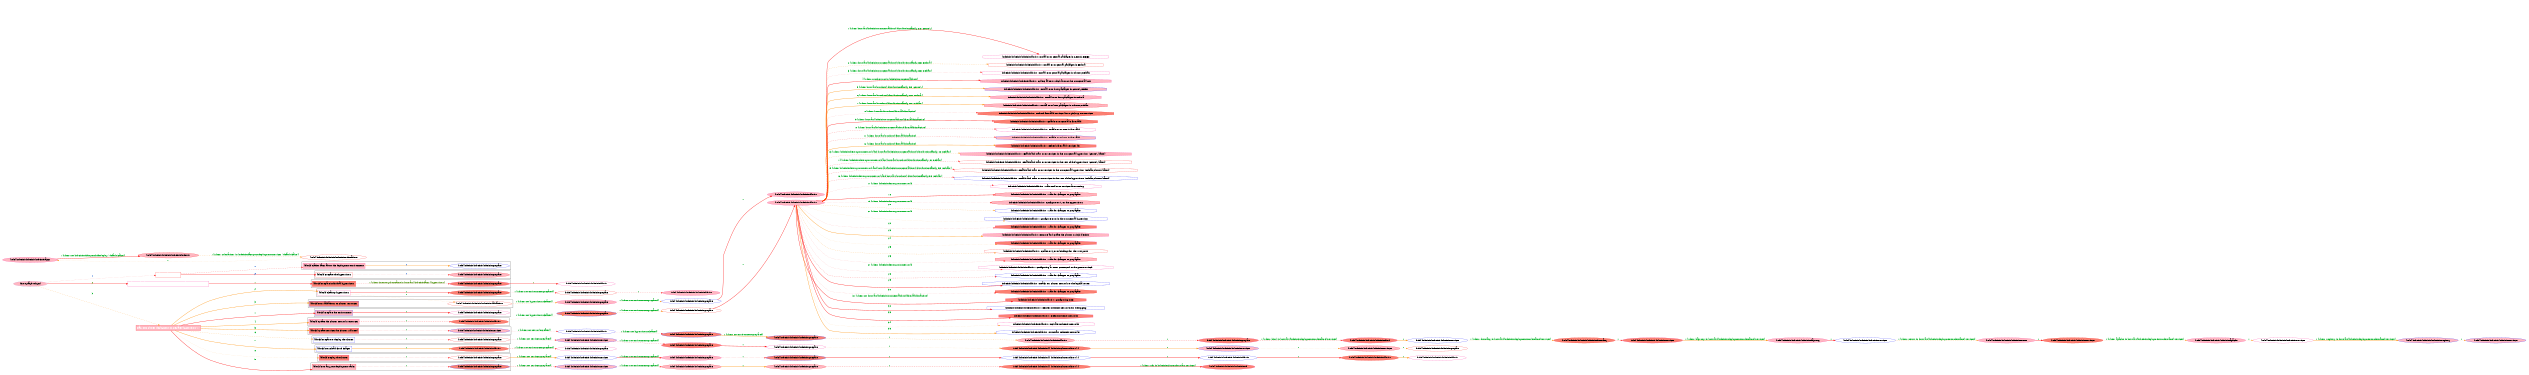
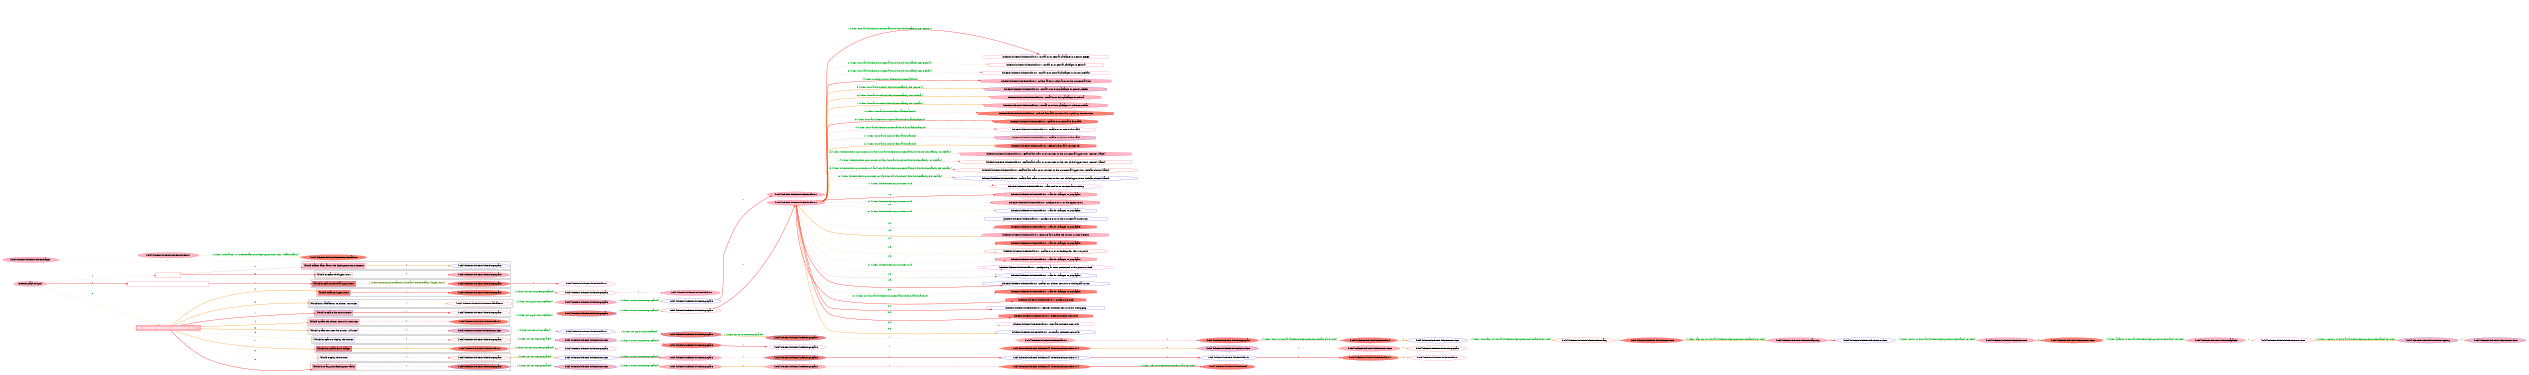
node "[role] kubeinit.kubeinit.kubeinit_submariner": fillcolor white -> salmon
edge "[role] kubeinit.kubeinit.kubeinit_apps" -> "[role] kubeinit.kubeinit.kubeinit_kubevirt": removed, label "1 [when: not kubeinit_okd_openshift_deploy | default(False)]"
node "distro/playbook.yml": label "distro/playbook.yml" -> "kubeinit/playbook.yml"
node "[block] Prepare individual hypervisors": color red -> blue
node "[block] Cleanup hypervisors": fillcolor white -> salmon
edge "[block] Cleanup hypervisors" -> "[role] kubeinit.kubeinit.kubeinit_validations": now "[block] Run validations on cluster resources" -> "[role] kubeinit.kubeinit.kubeinit_validations"
node "[block] Run validations on cluster resources": fillcolor salmon -> white
node "[block] Create services the cluster will need": fillcolor salmon -> white
node "[role] kubeinit.kubeinit.kubeinit_dnsmasq": fillcolor salmon -> white
node "[block] Download cloud images": fillcolor white -> salmon
node "[block] Deploy the cluster": fillcolor salmon -> white
